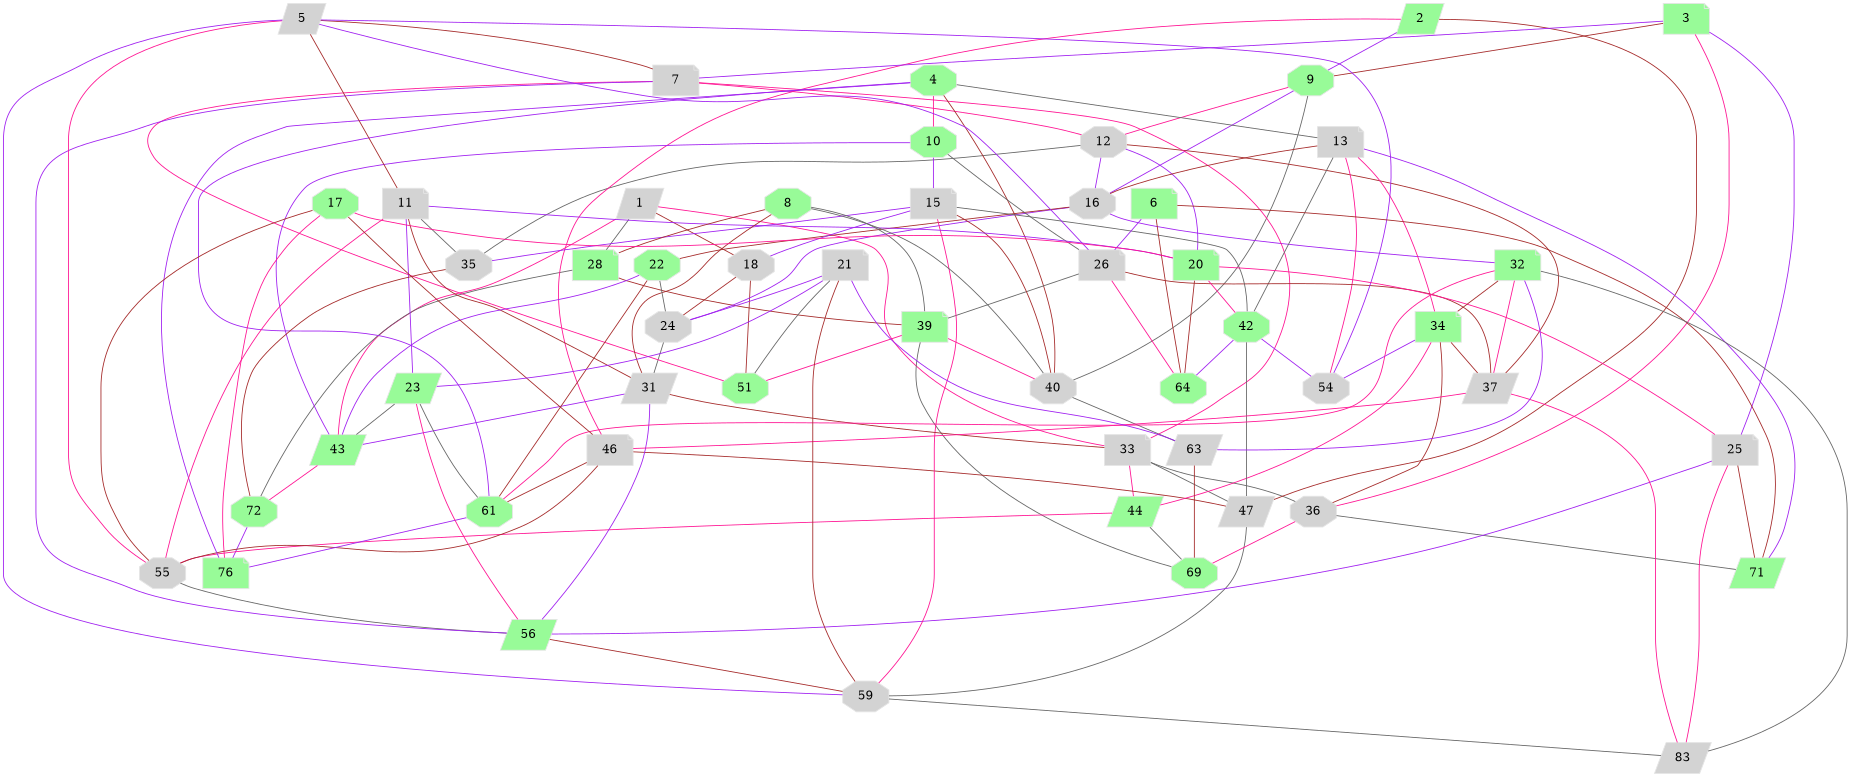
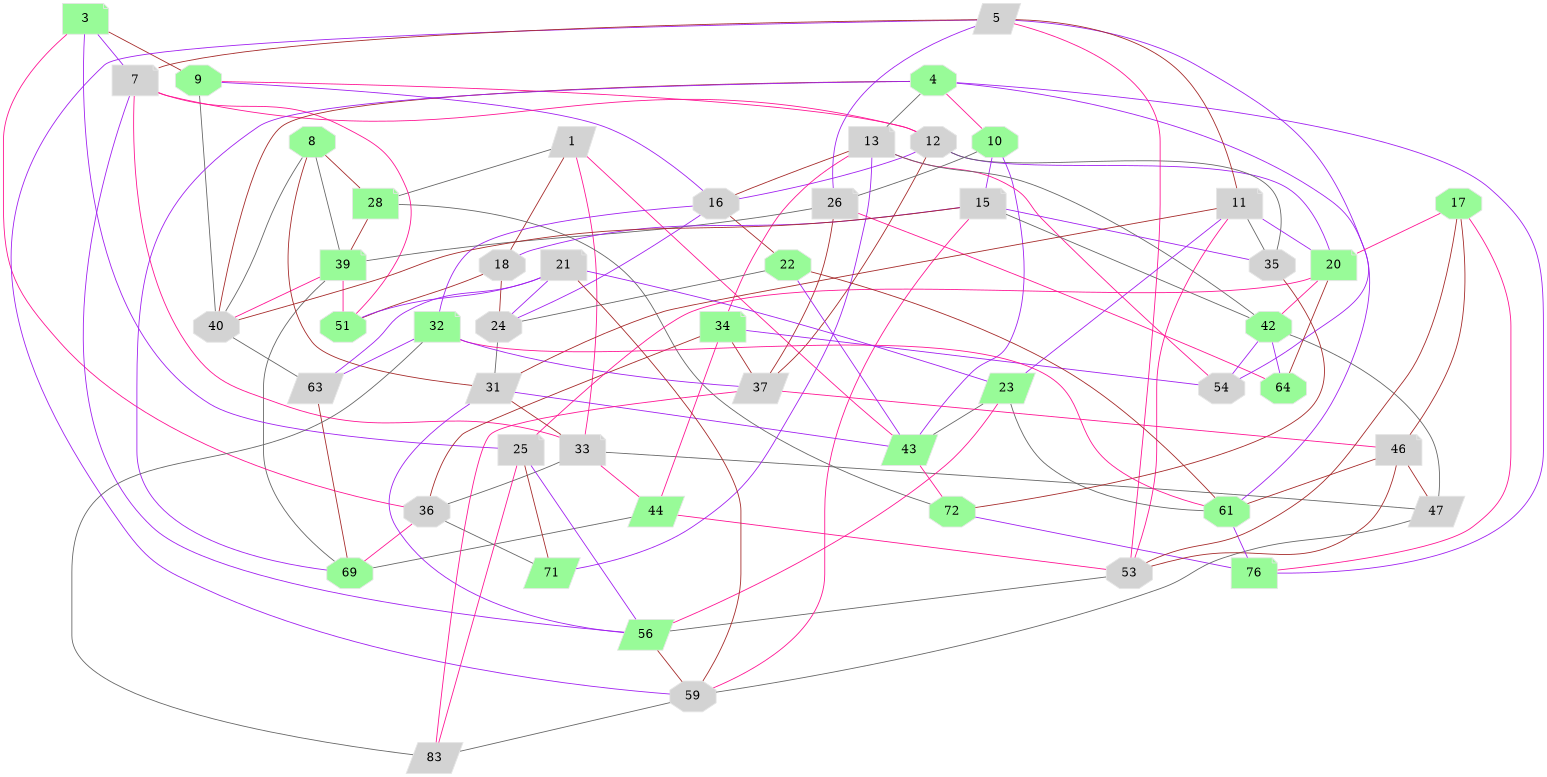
node "2": removed
edge "4" -- "69": added
node "6": removed
edge "32" -- "34": removed
edge "21" -- "51": color gray40 -> purple
edge "32" -- "37": color deeppink -> purple
node "55": label "55" -> "53"
